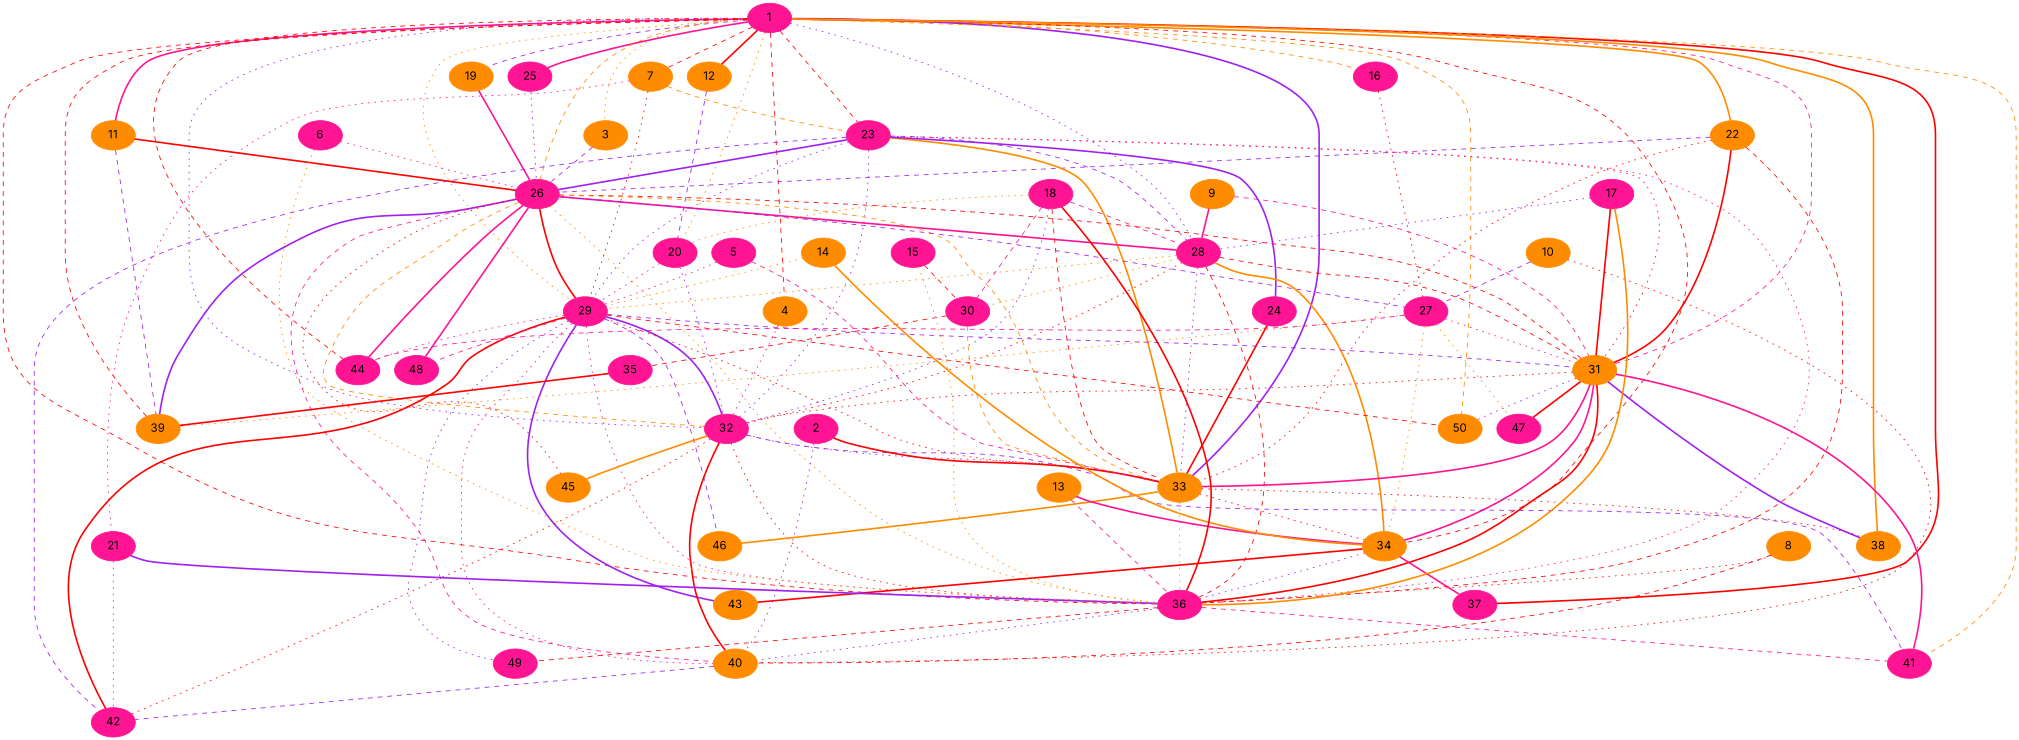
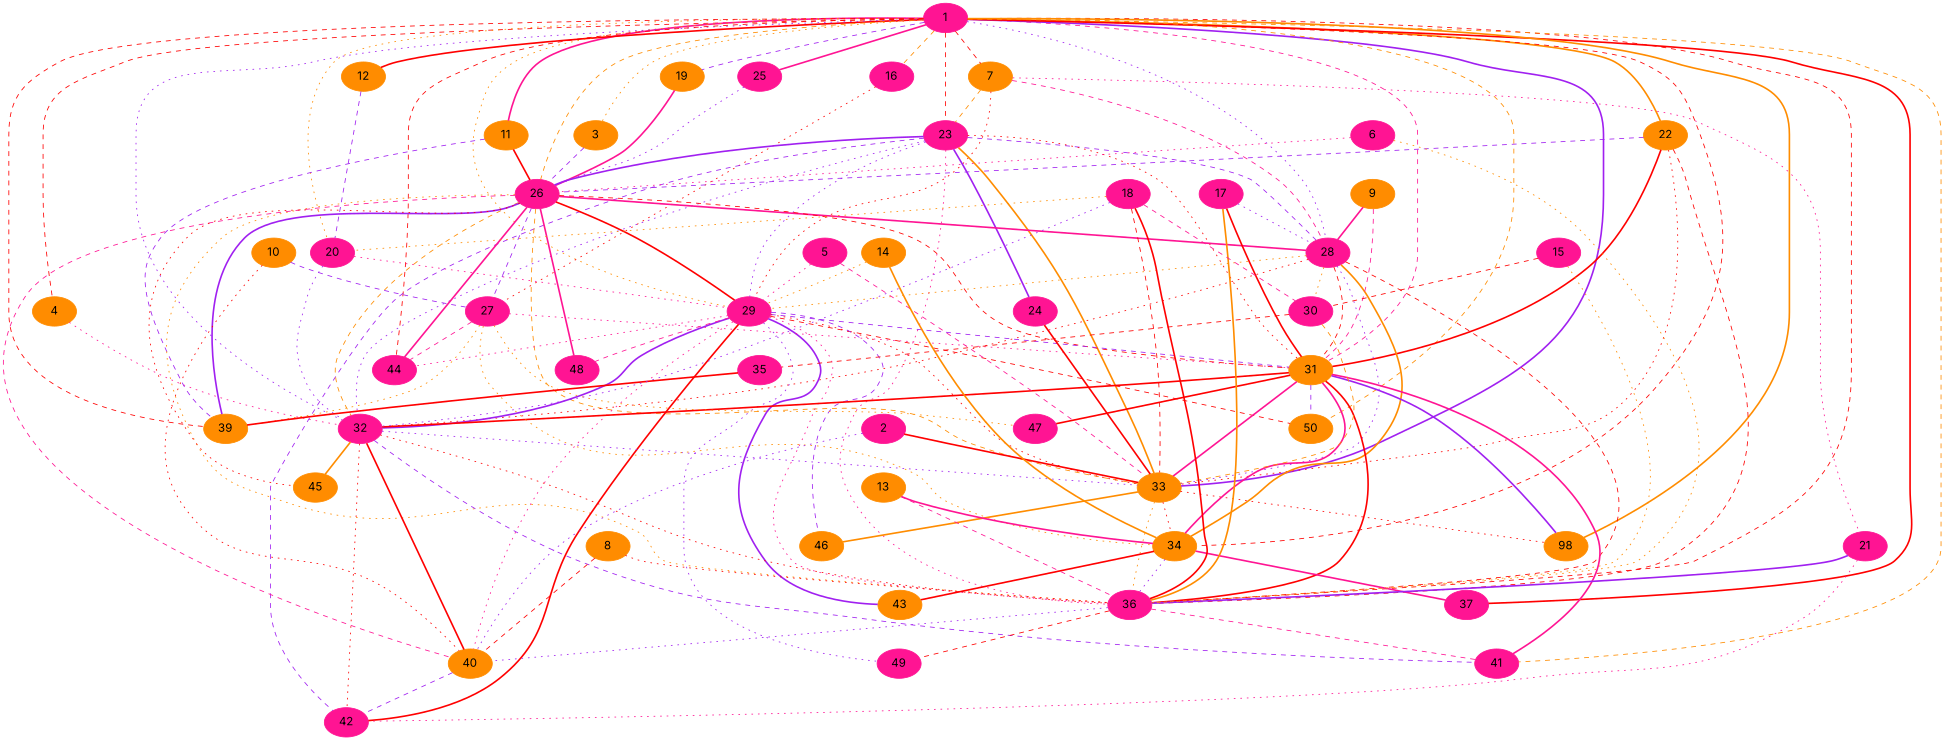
edge "18" -- "28": now "7" -- "28"
edge "31" -- "32": style dotted -> bold
edge "31" -- "50": style dotted -> dashed
node "38": label "38" -> "98"
